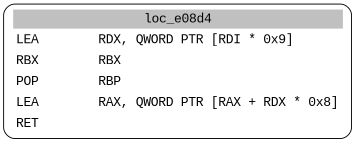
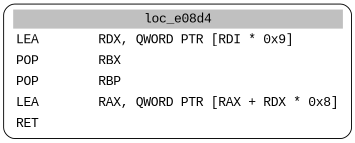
node "loc_e08d4": text "RBX        RBX" -> "POP        RBX"
